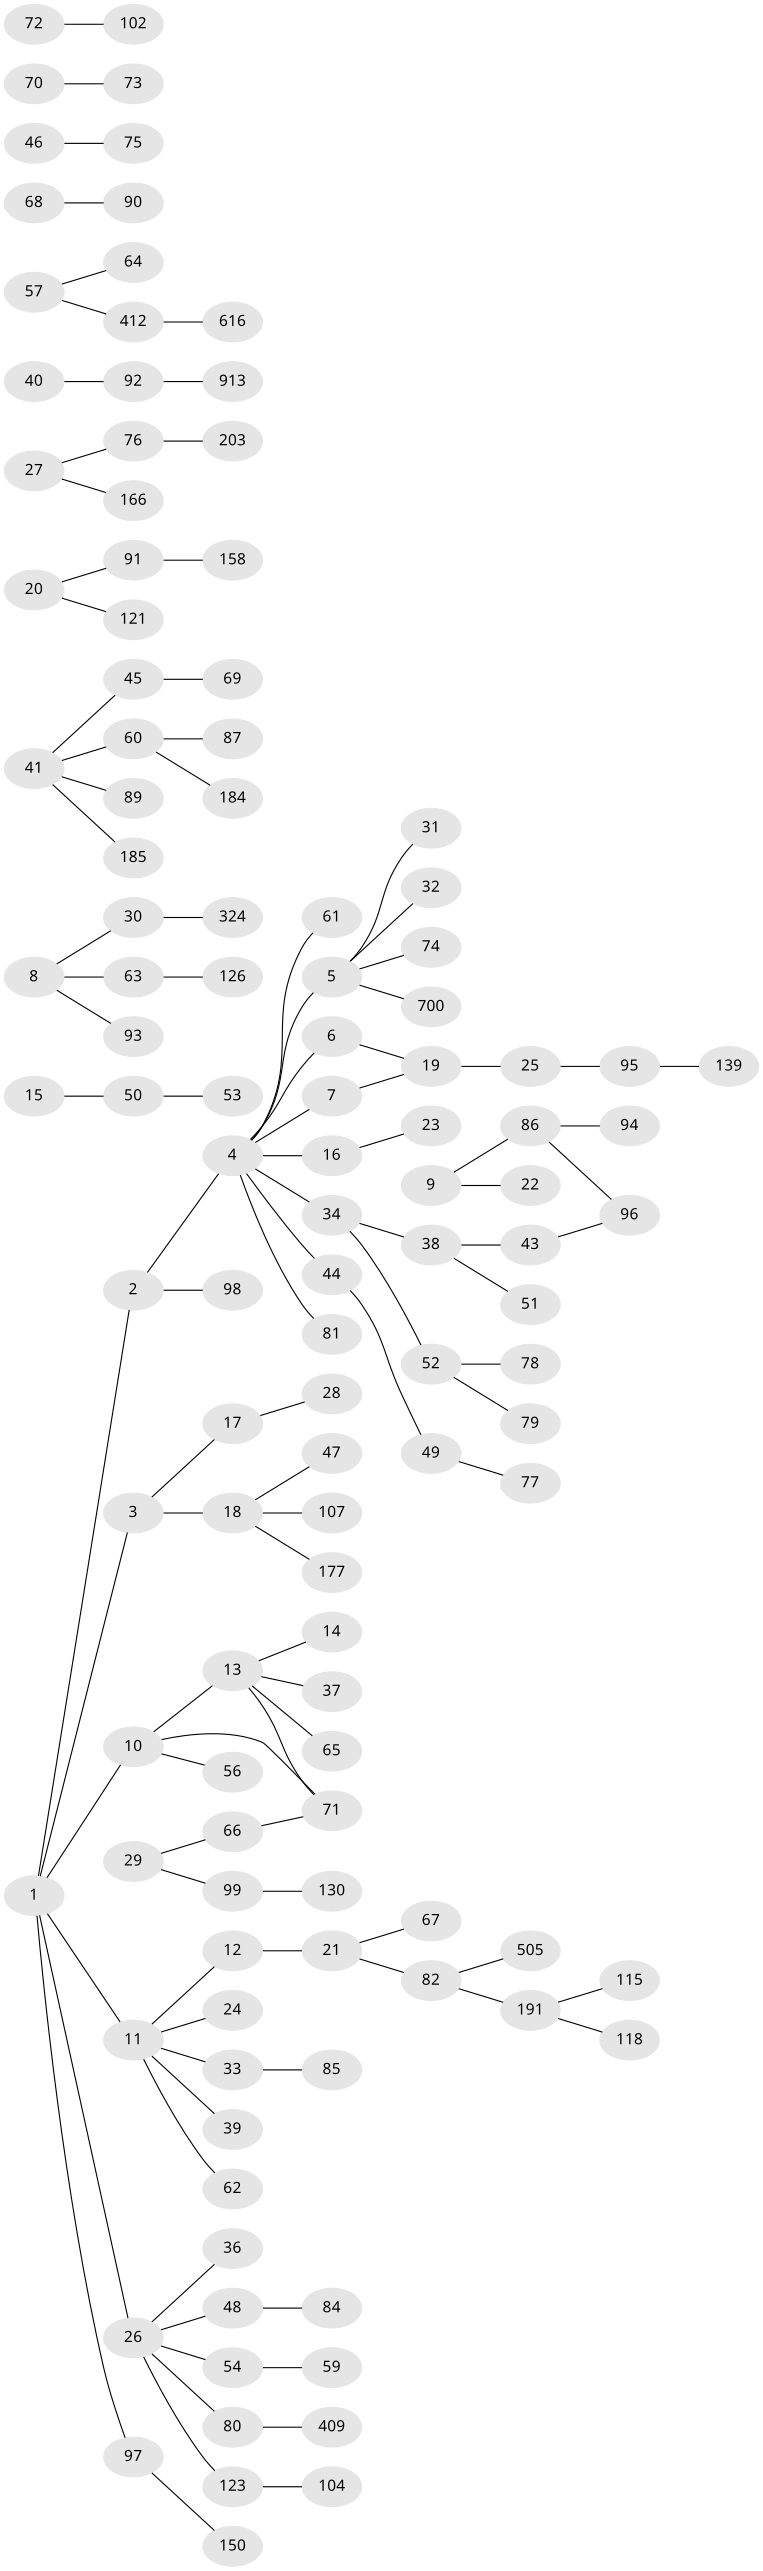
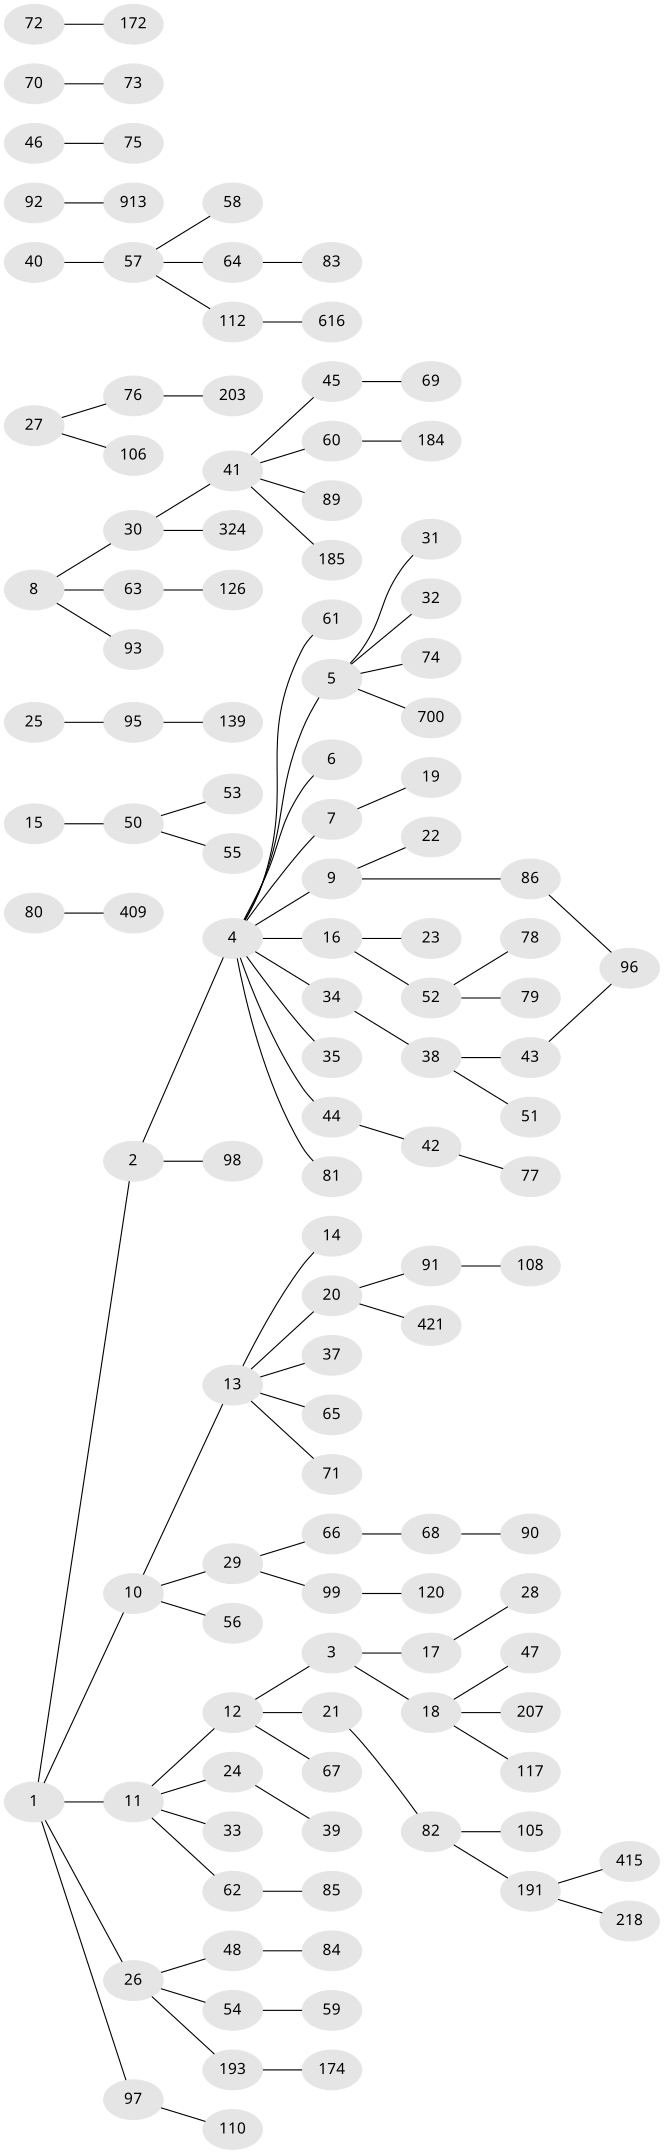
node "102": label "102" -> "172"
node "58": added
node "83": added
node "412": label "412" -> "112"
edge "40" -- "92": now "40" -- "57"
node "166": label "166" -> "106"
edge "41" -- "30": added
node "158": label "158" -> "108"
node "121": label "121" -> "421"
node "87": removed
node "55": added
edge "9" -- "4": added
edge "6" -- "19": removed
node "35": added
edge "19" -- "25": removed
node "94": removed
edge "34" -- "52": now "16" -- "52"
edge "20" -- "13": added
node "49": label "49" -> "42"
node "107": label "107" -> "207"
node "177": label "177" -> "117"
edge "3" -- "1": now "3" -- "12"
edge "10" -- "71": now "10" -- "29"
edge "71" -- "66": now "68" -- "66"
node "130": label "130" -> "120"
edge "67" -- "21": now "67" -- "12"
node "505": label "505" -> "105"
node "115": label "115" -> "415"
node "118": label "118" -> "218"
edge "33" -- "85": now "62" -- "85"
edge "11" -- "39": now "24" -- "39"
node "36": removed
edge "26" -- "80": removed
node "123": label "123" -> "193"
node "104": label "104" -> "174"
node "150": label "150" -> "110"
